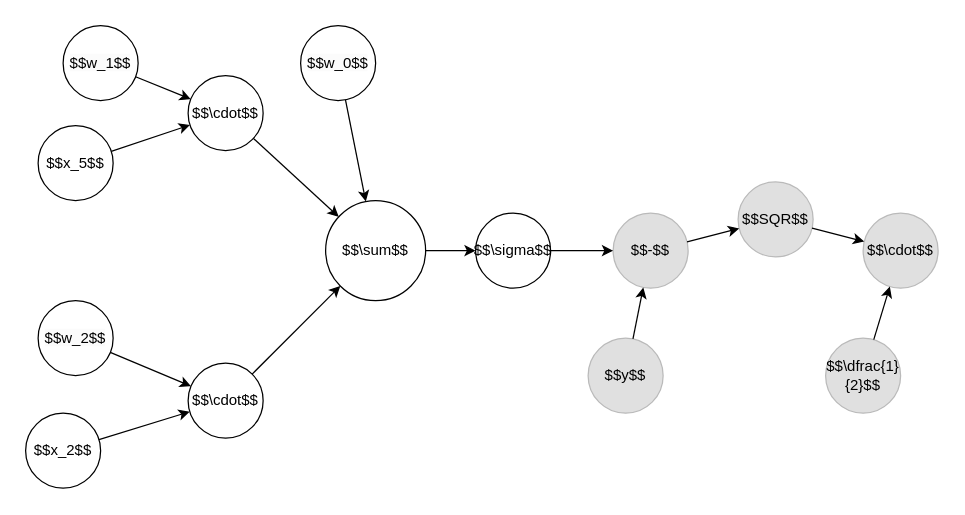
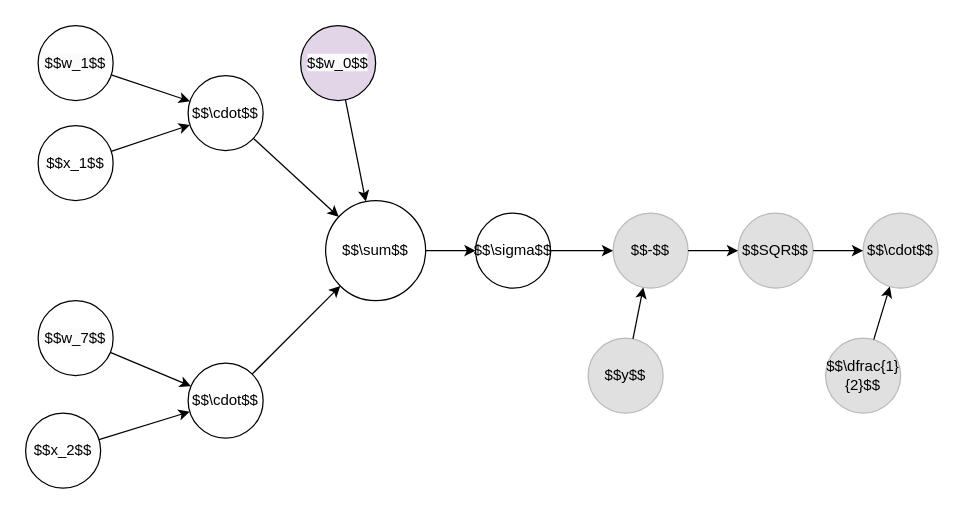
node "$$w_1$$": moved (101, 63) -> (76, 63)
node "$$w_0$$": fillcolor #ffffff -> #e1d5e7
node "$$x_5$$": label "$$x_5$$" -> "$$x_1$$"
node "$$SQR$$": moved (776, 219) -> (776, 251)
node "$$w_2$$": label "$$w_2$$" -> "$$w_7$$"
